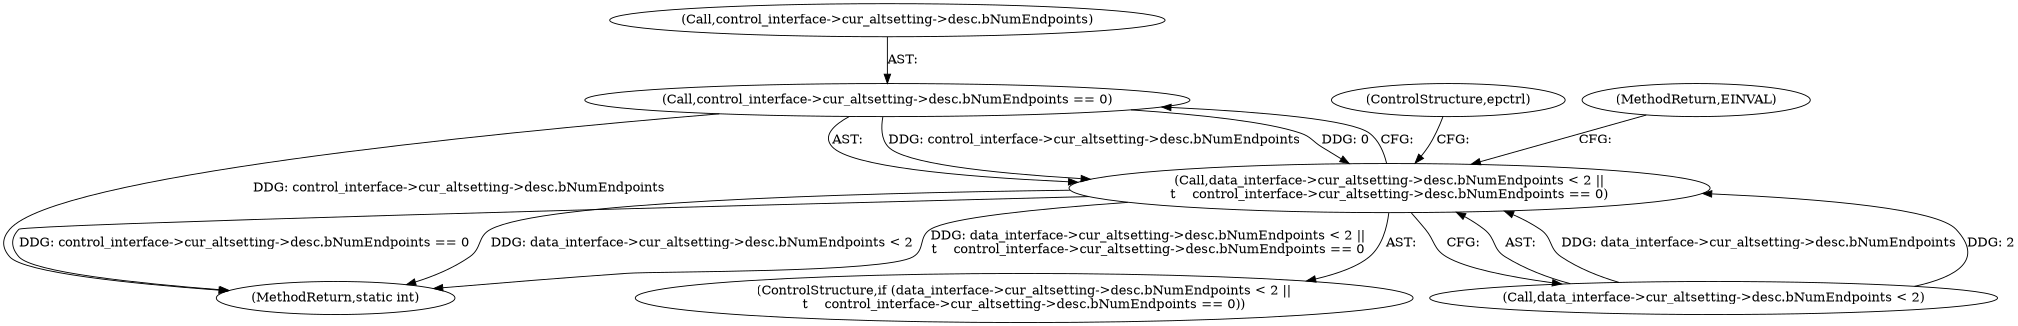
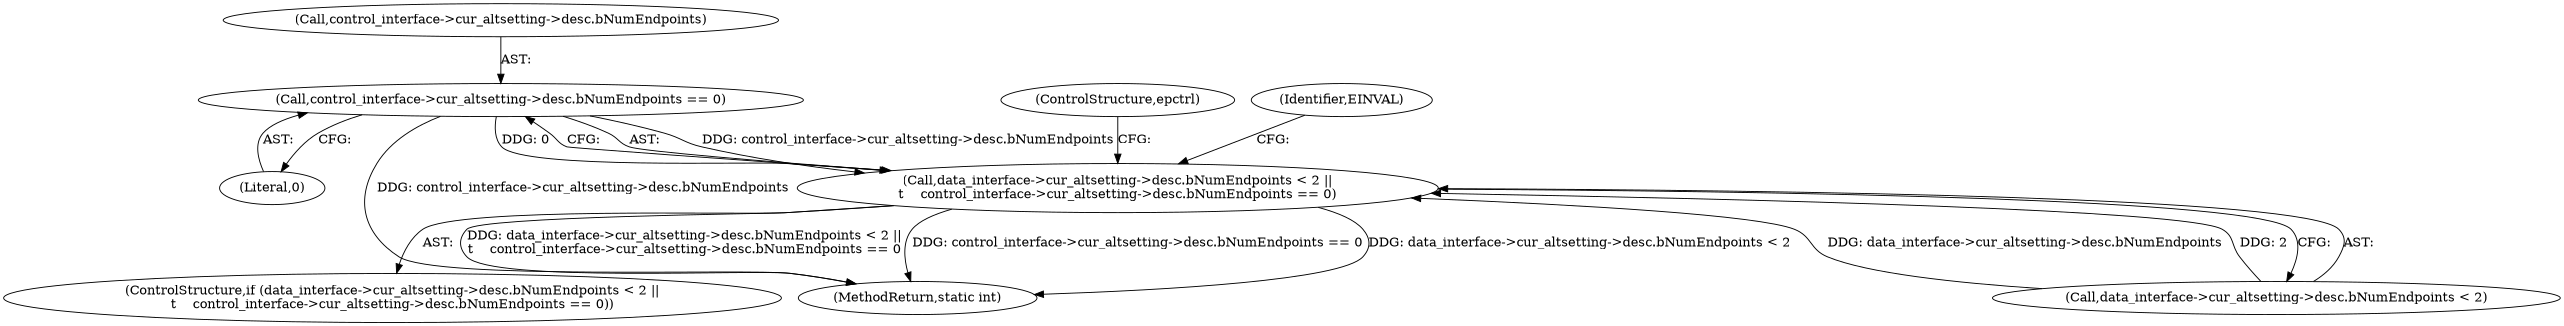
node "(MethodReturn,EINVAL)": label "(MethodReturn,EINVAL)" -> "(Identifier,EINVAL)"
node "(Literal,0)": added
